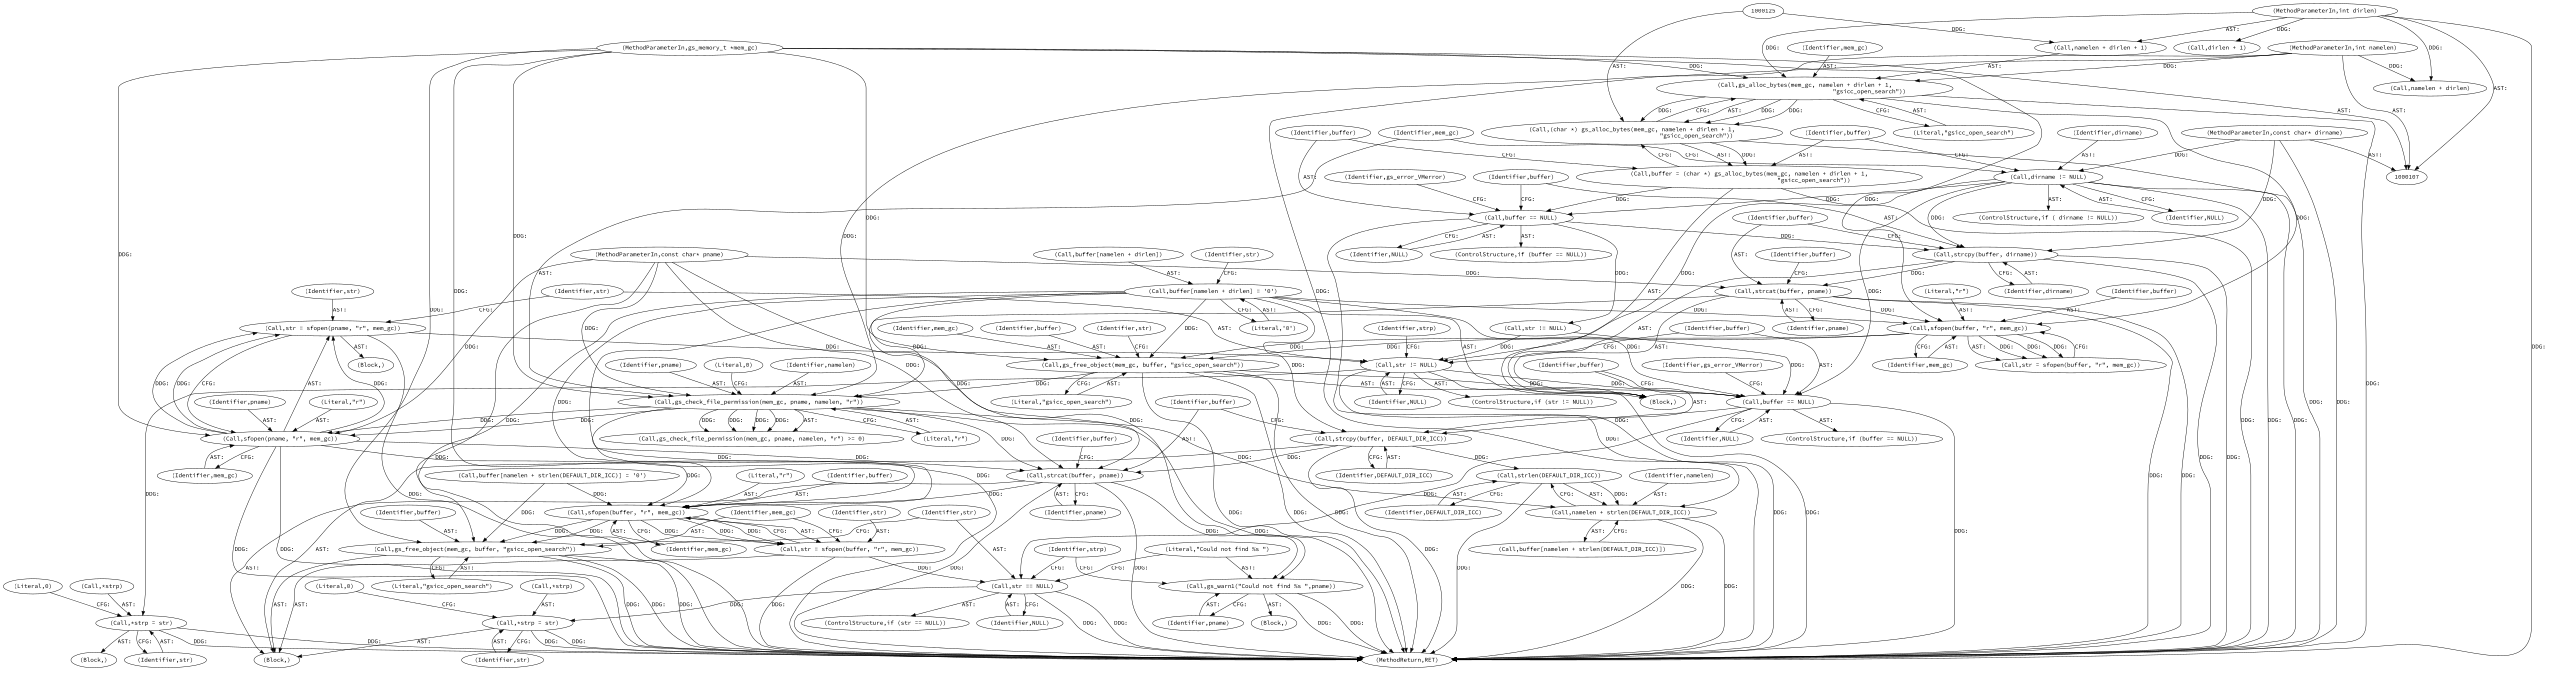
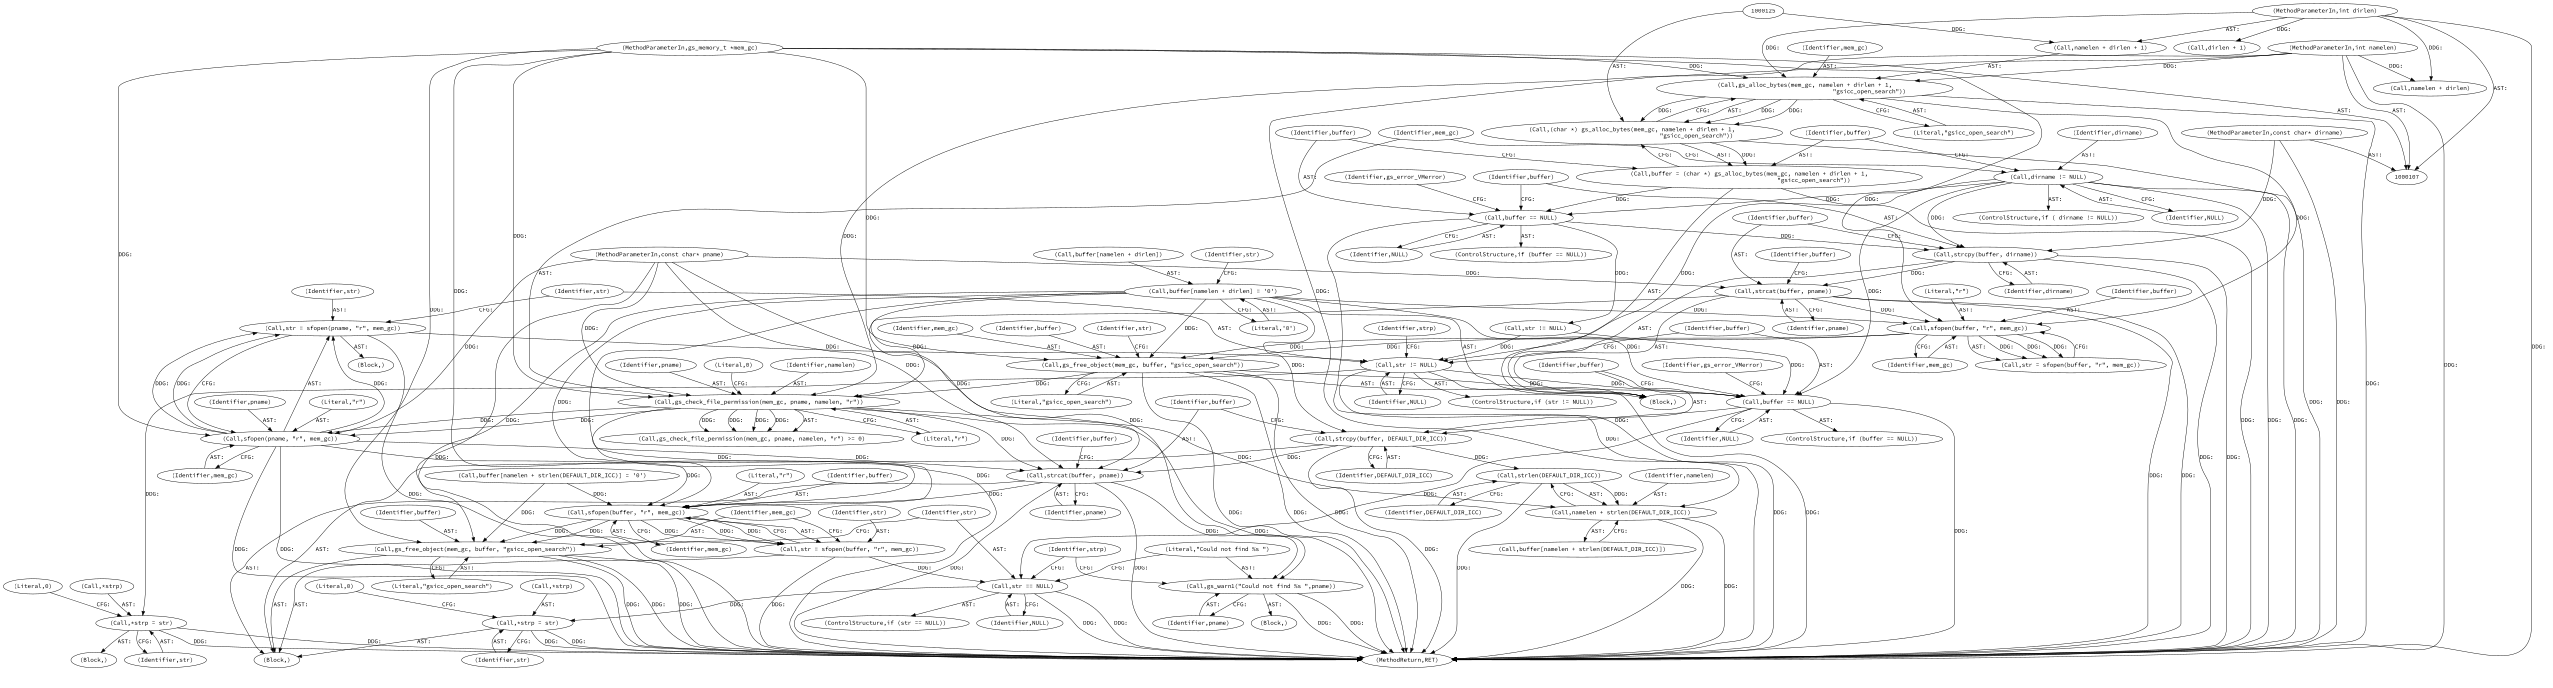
edge "(MethodParameterIn,const char* dirname)" -> "(Call,dirname != NULL)": removed, label "DDG:"
edge "(MethodParameterIn,int namelen)" -> "(MethodReturn,RET)": added, label "DDG:"
